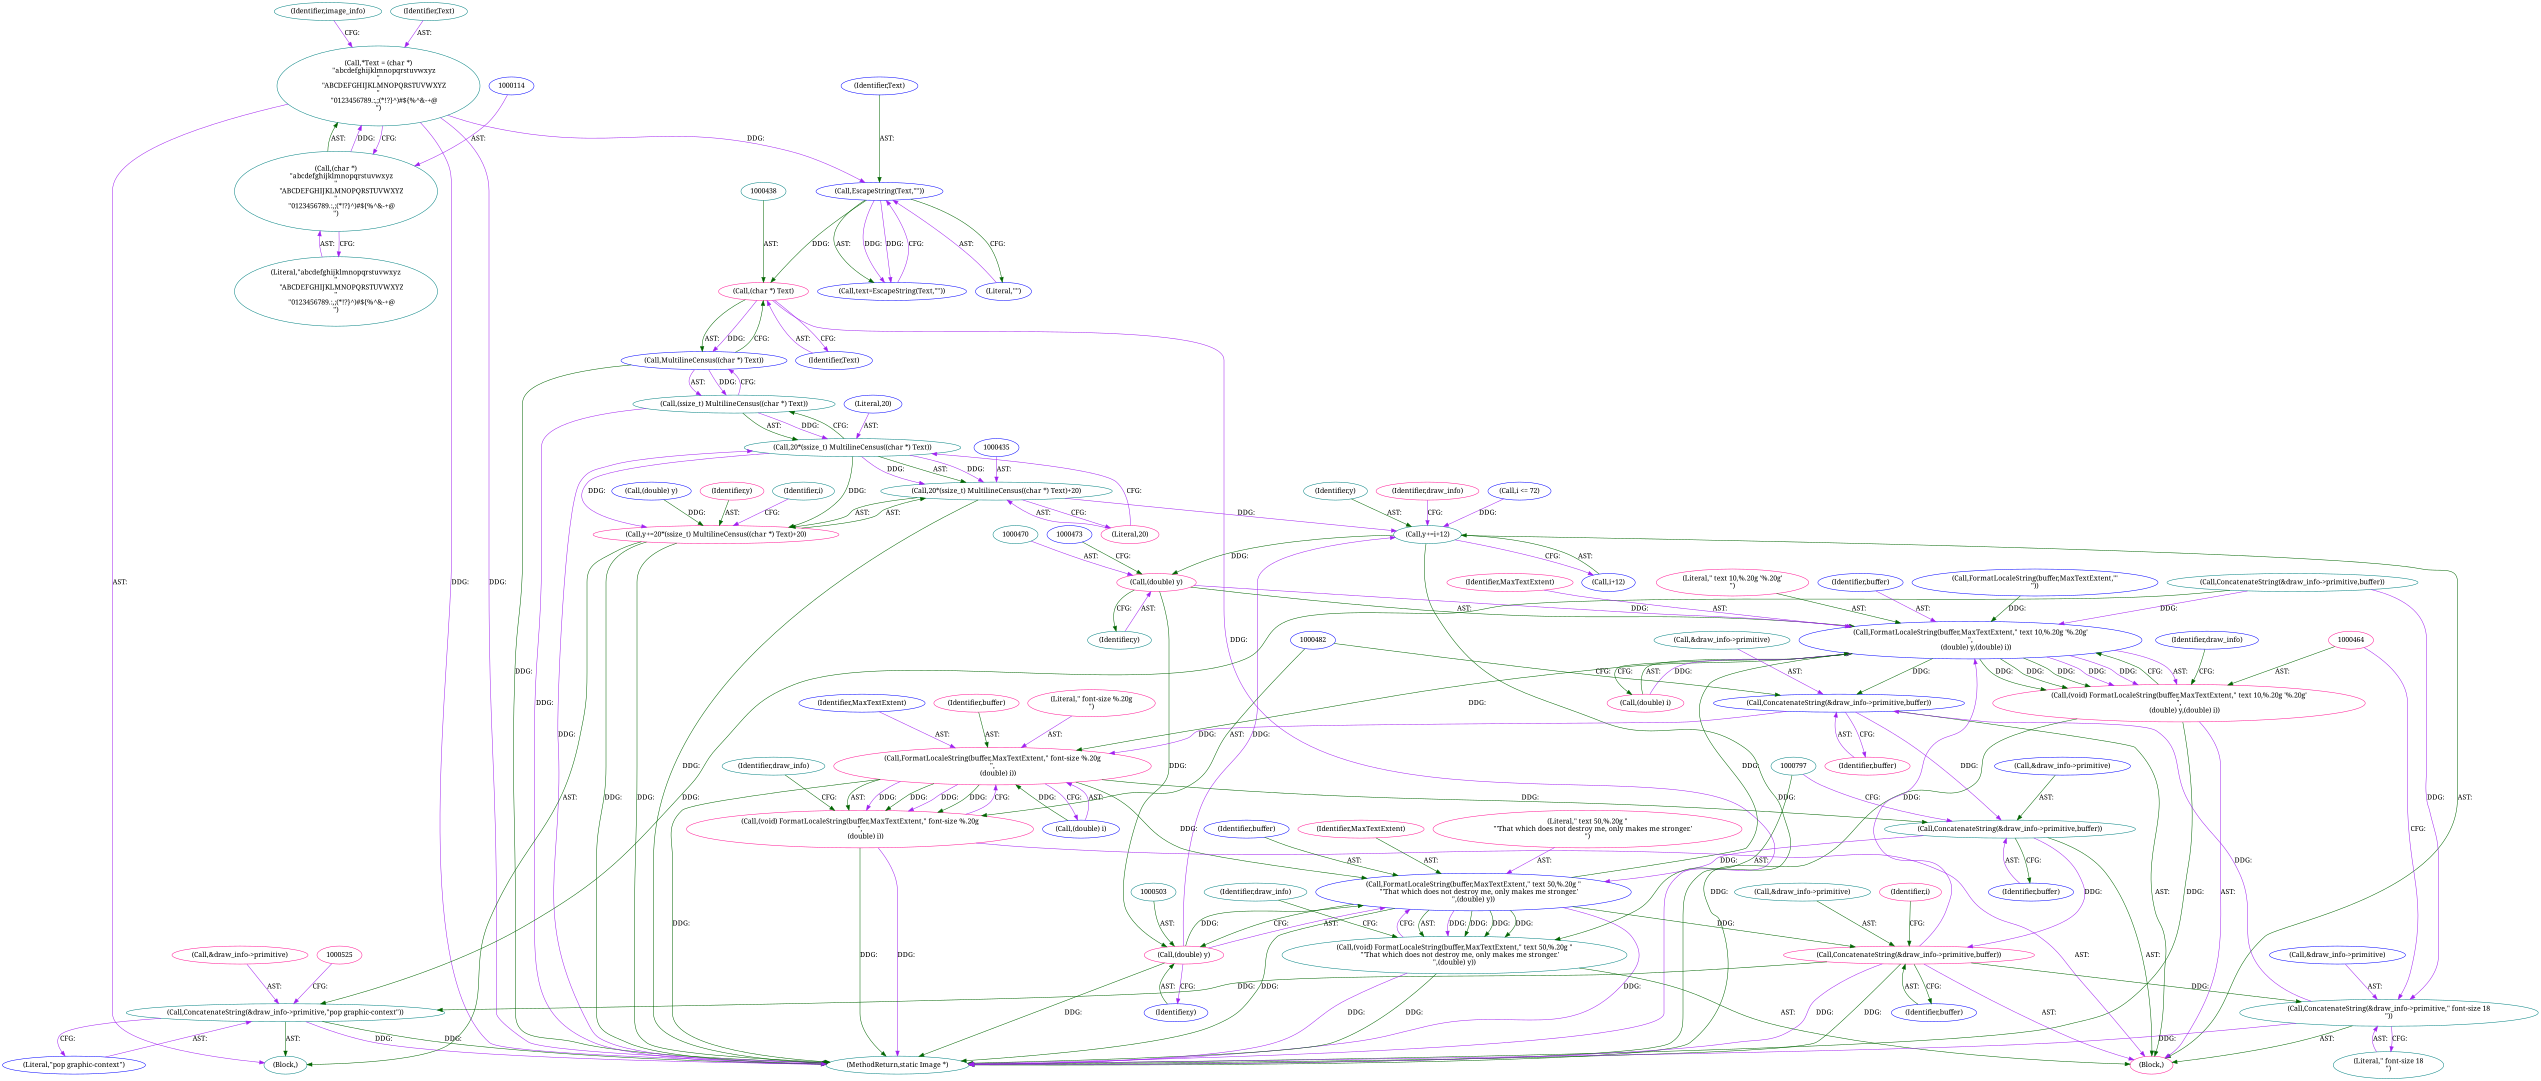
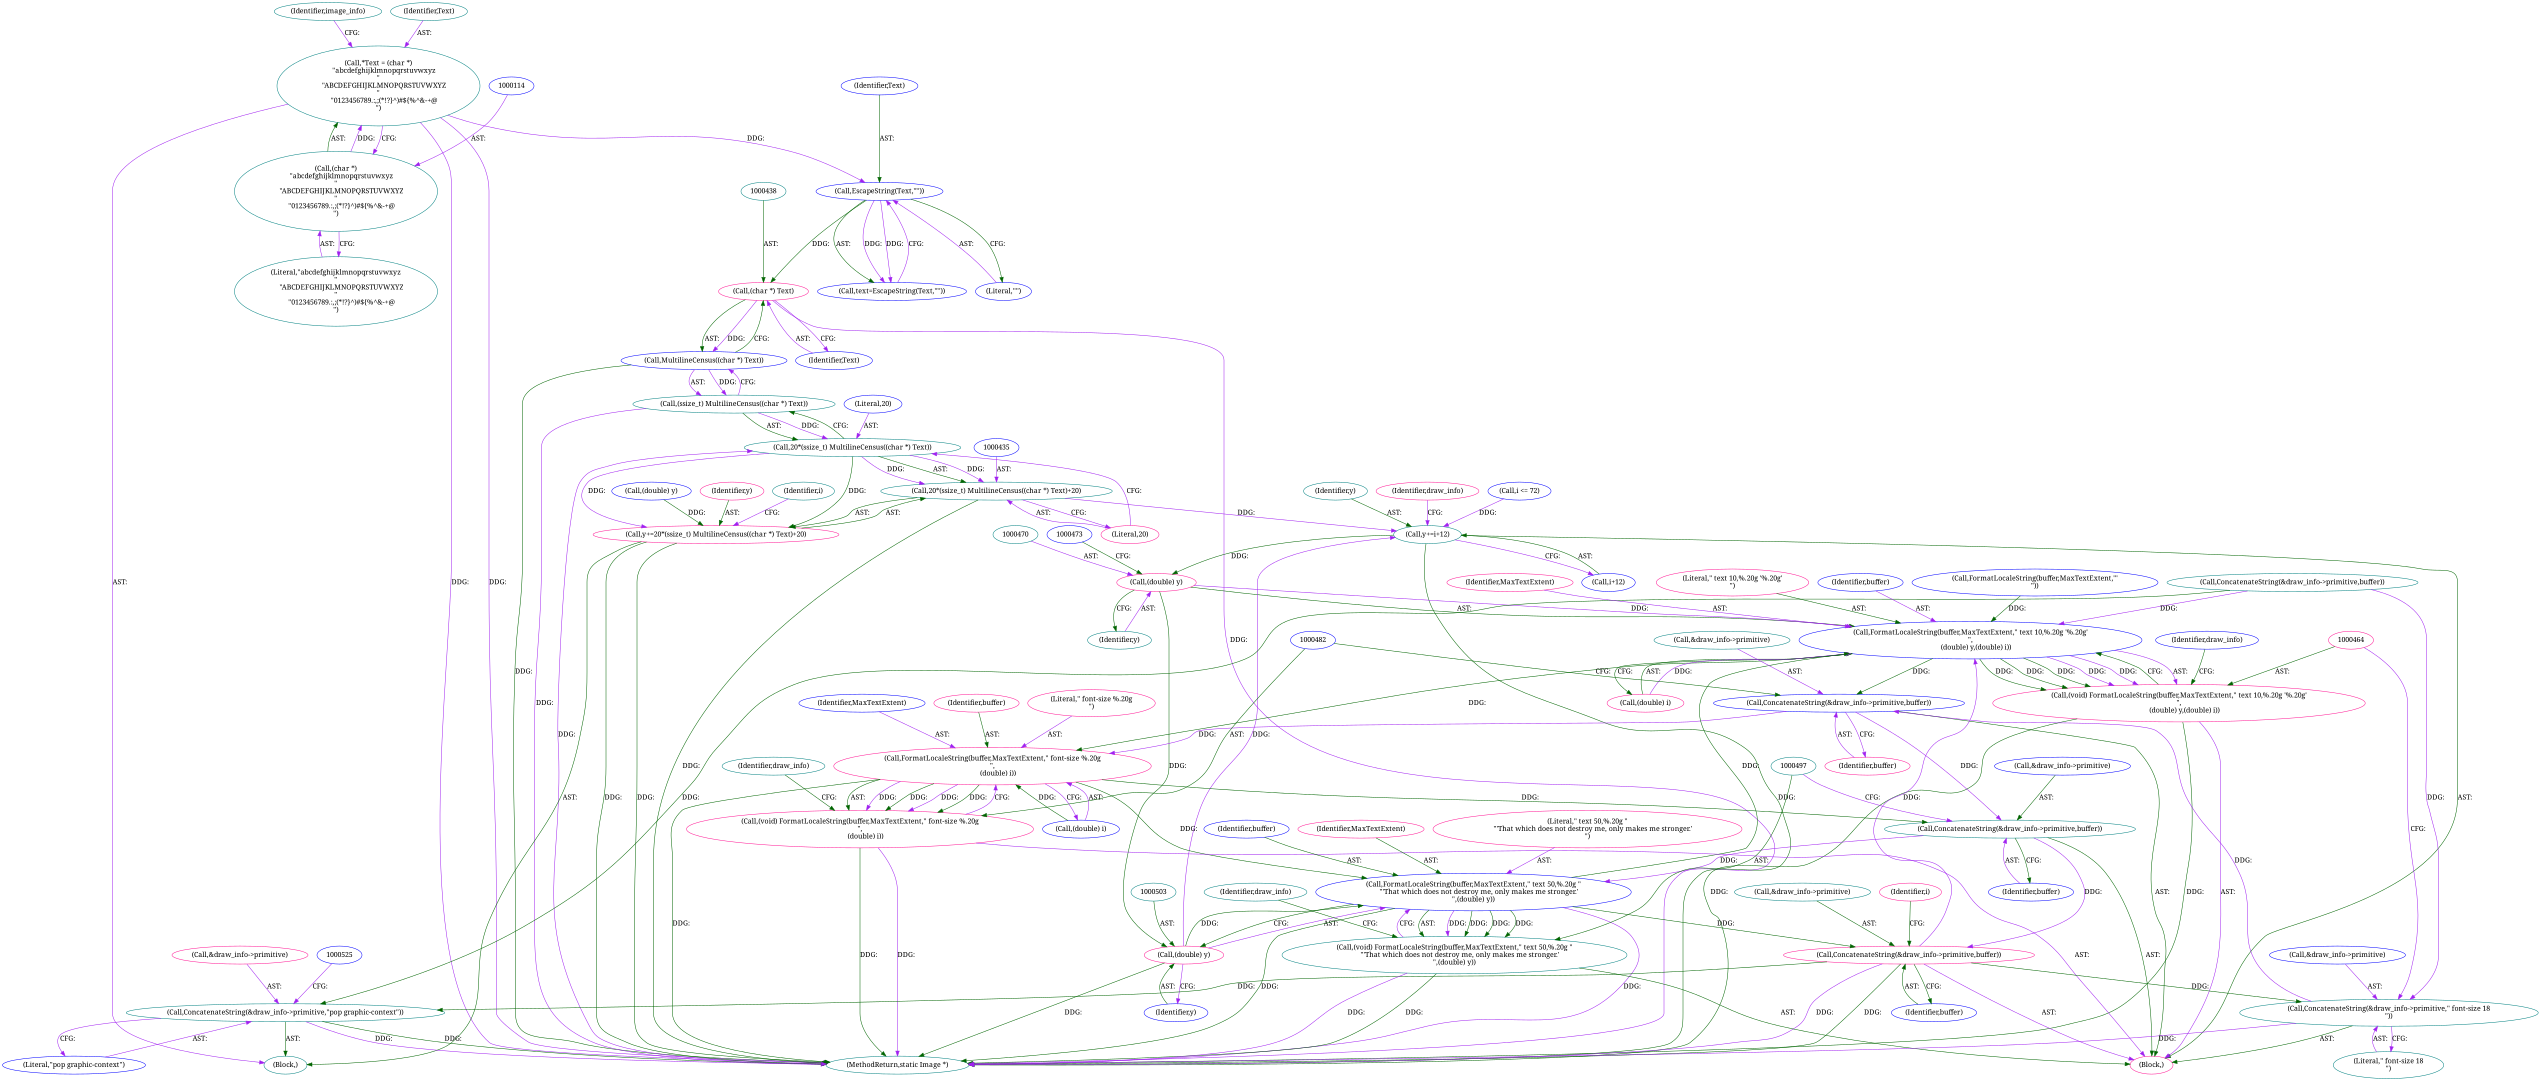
node "1000797": label "1000797" -> "1000497"
node "1000525": color deeppink -> blue
